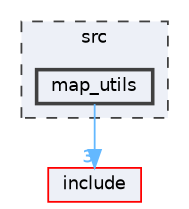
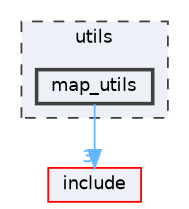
cluster "src": label "src" -> "utils"
